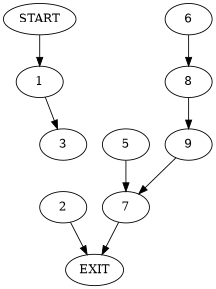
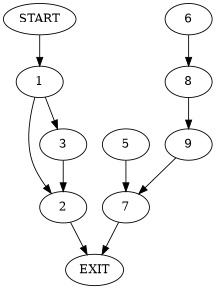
edge "1" -> "2": added
edge "3" -> "2": added
